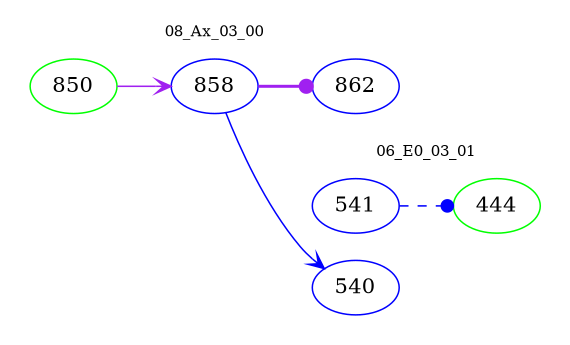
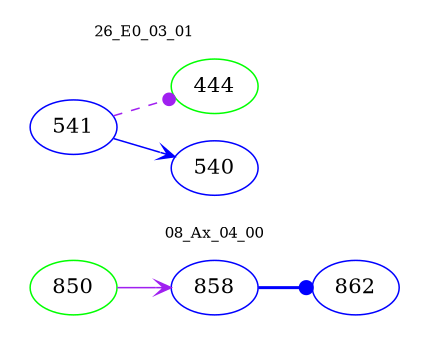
cluster "08_Ax_03_00": label "08_Ax_03_00" -> "08_Ax_04_00"
edge "858" -> "862": color purple -> blue
cluster "06_E0_03_01": label "06_E0_03_01" -> "26_E0_03_01"
edge "858" -> "540": now "541" -> "540"
edge "541" -> "444": color blue -> purple
